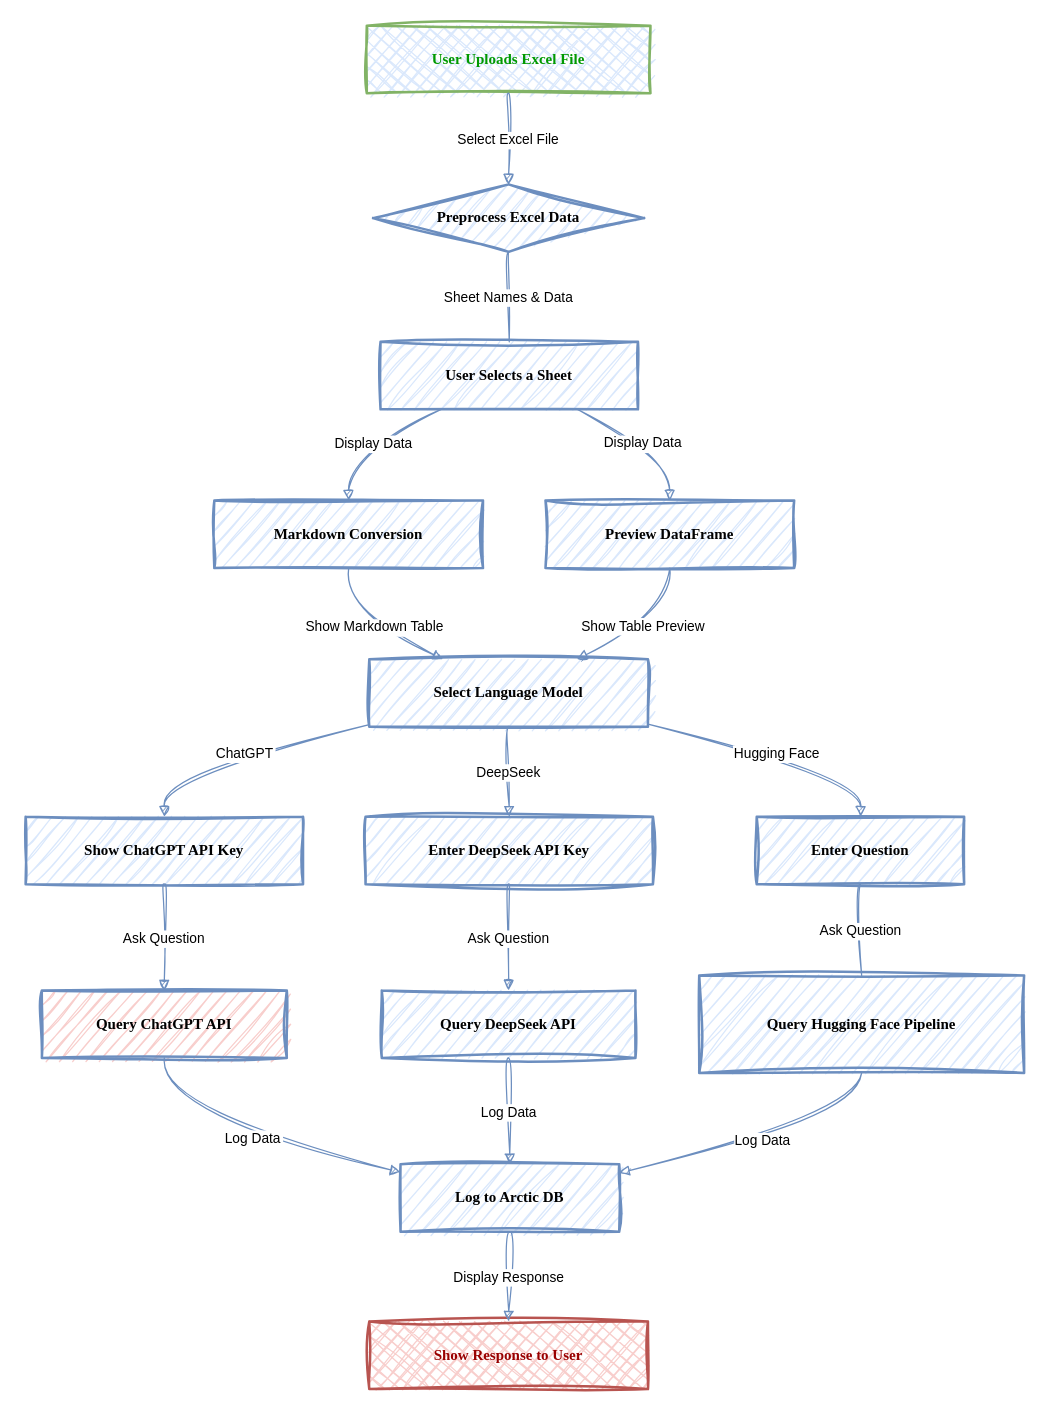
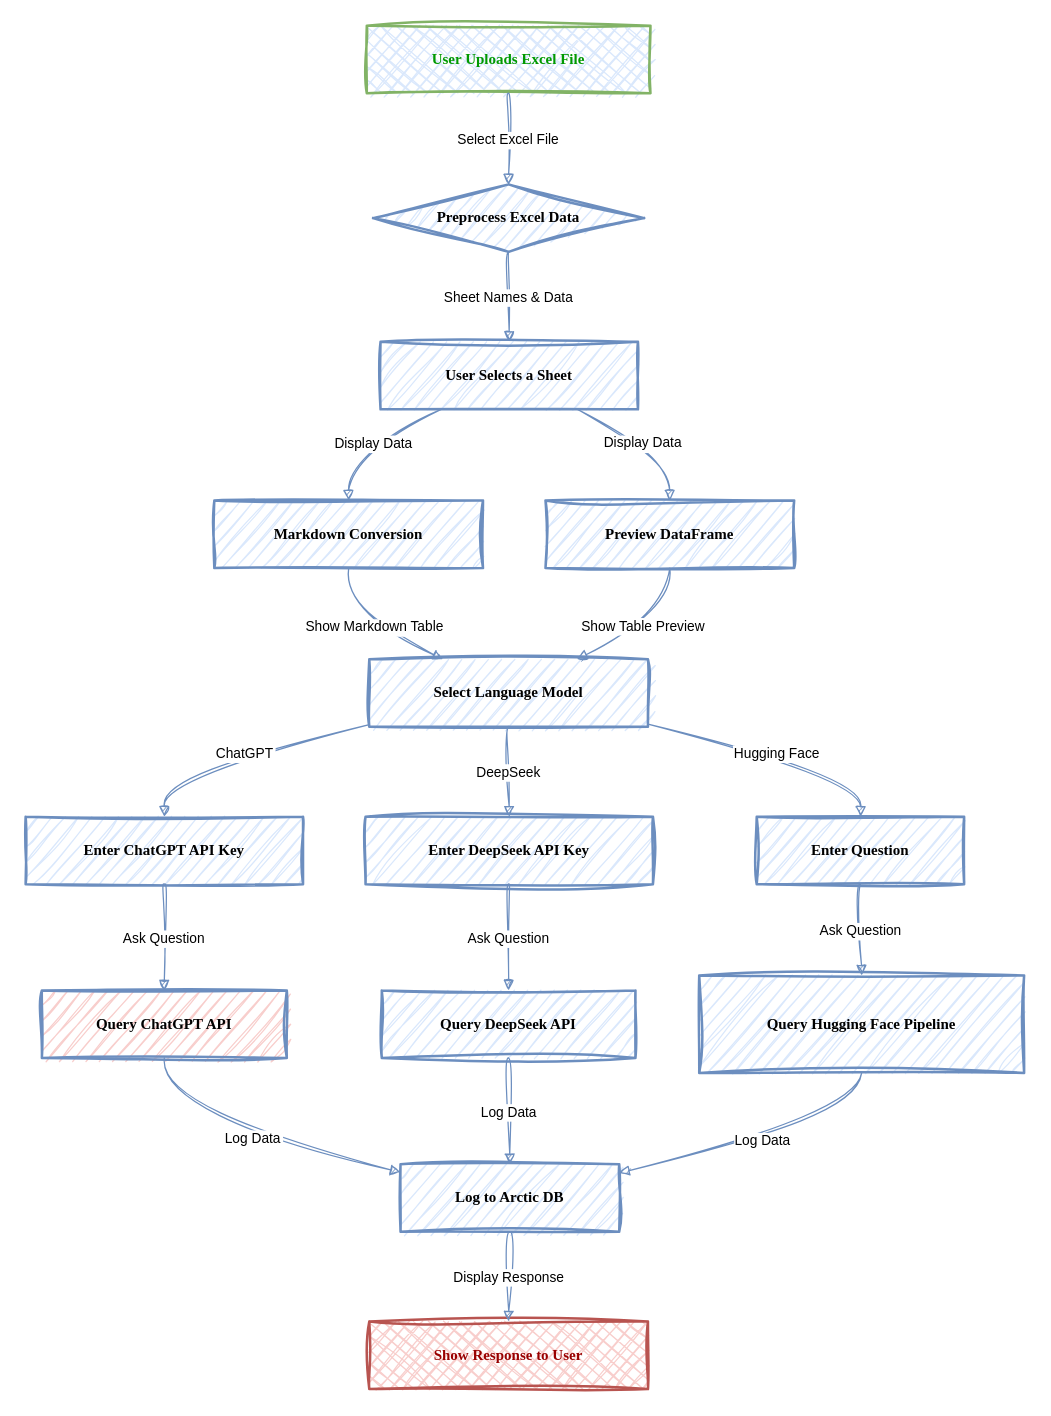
edge "Preprocess Excel Data" -- "User Selects a Sheet": arrowhead none -> block
node "Show ChatGPT API Key": label "Show ChatGPT API Key" -> "Enter ChatGPT API Key"
edge "Enter Question" -- "Query Hugging Face Pipeline": arrowhead none -> block
